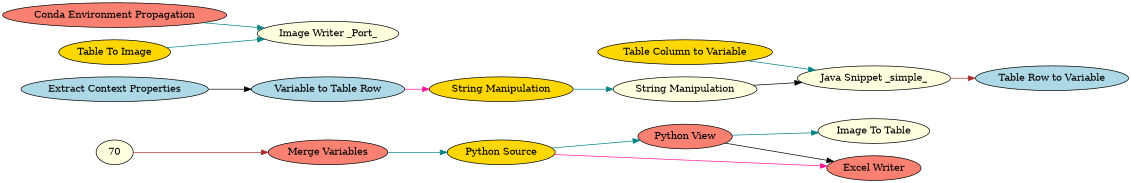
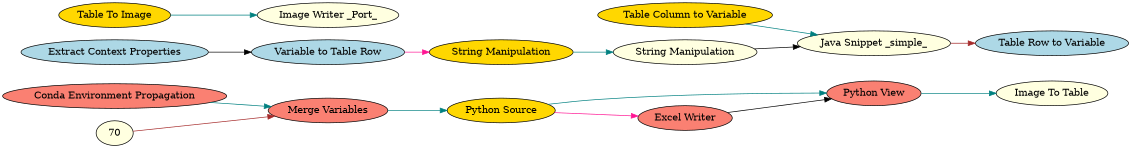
edge "Conda Environment Propagation" -> "Image Writer _Port_": now "Conda Environment Propagation" -> "Merge Variables"
edge "Python View" -> "Excel Writer": reversed
